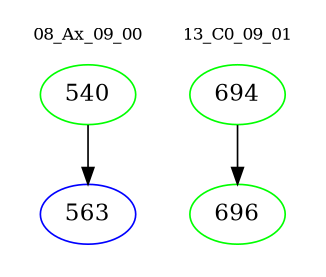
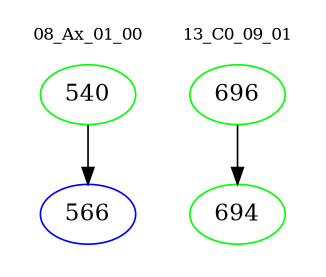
cluster "08_Ax_09_00": label "08_Ax_09_00" -> "08_Ax_01_00"
edge "694" -> "696": reversed
node "563": label "563" -> "566"
